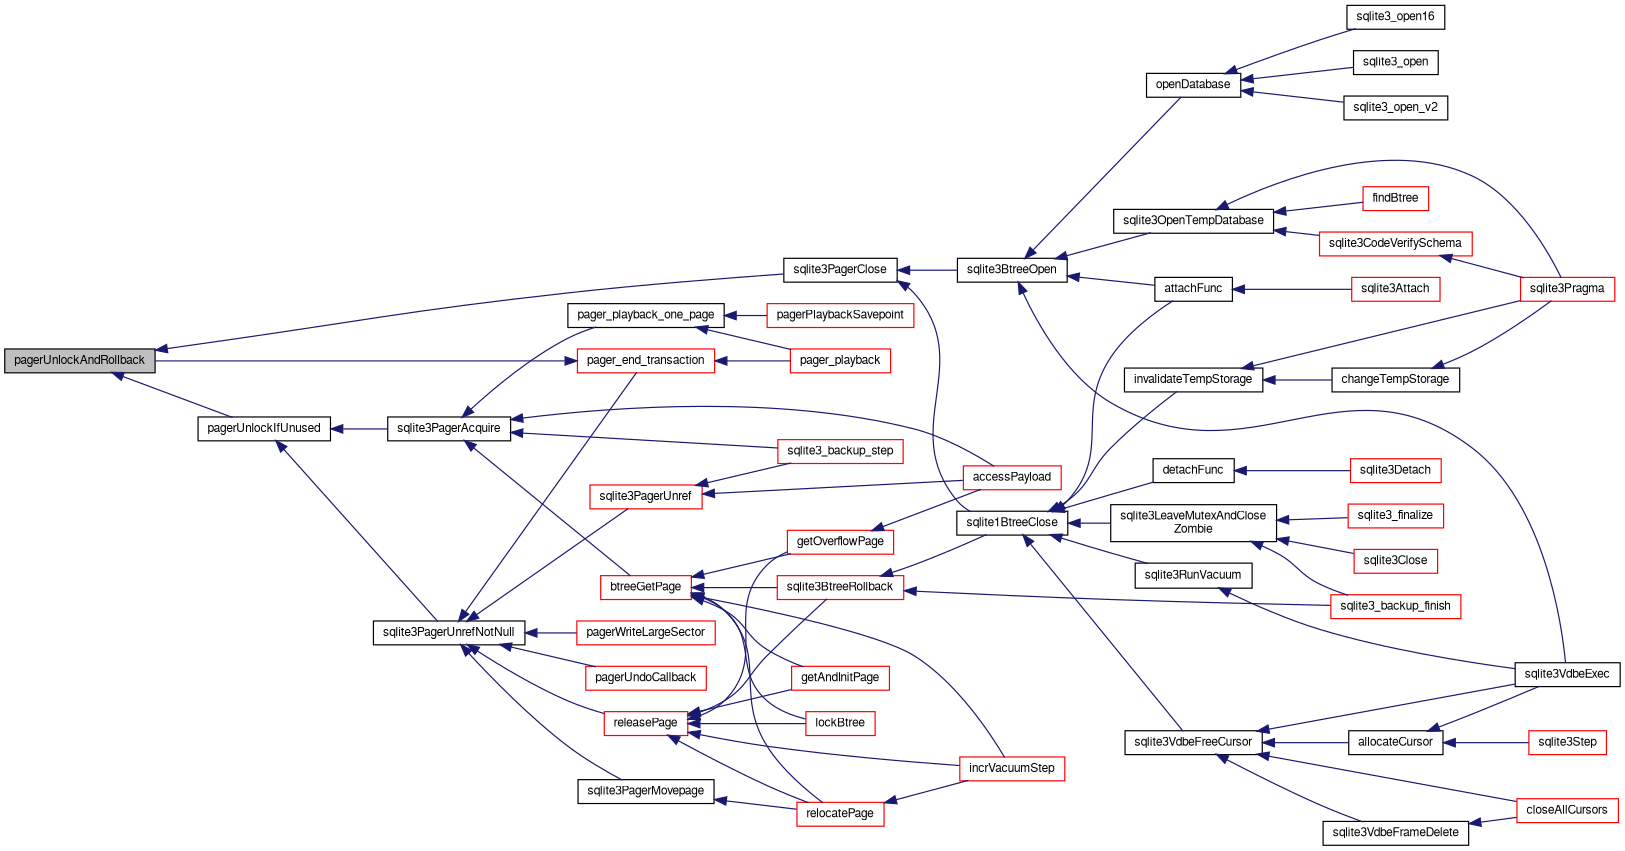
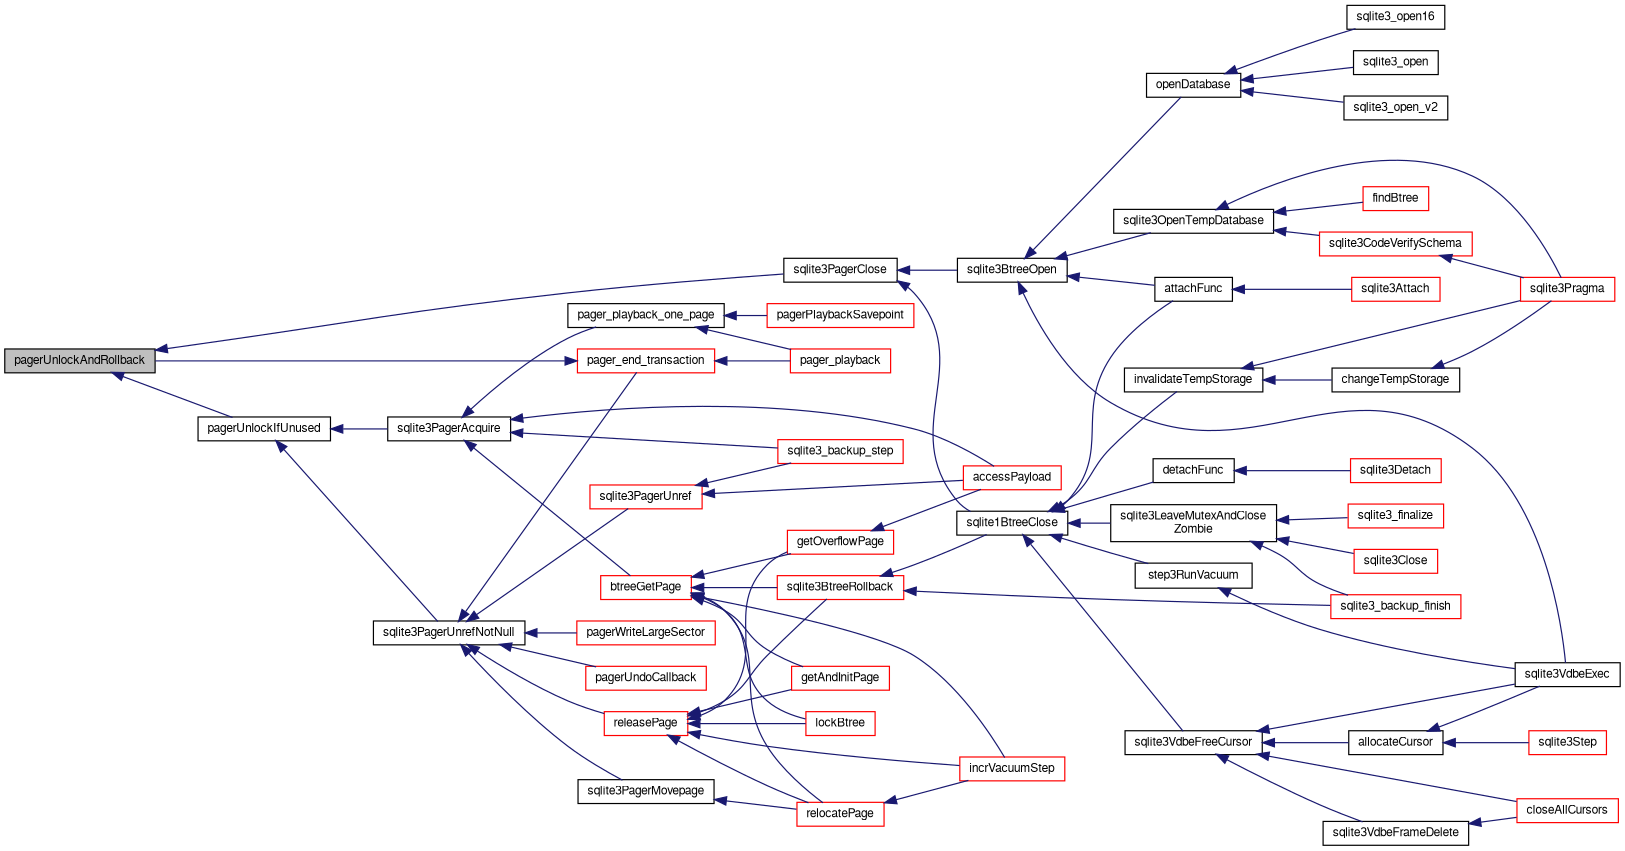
node "sqlite3RunVacuum": label "sqlite3RunVacuum" -> "step3RunVacuum"
